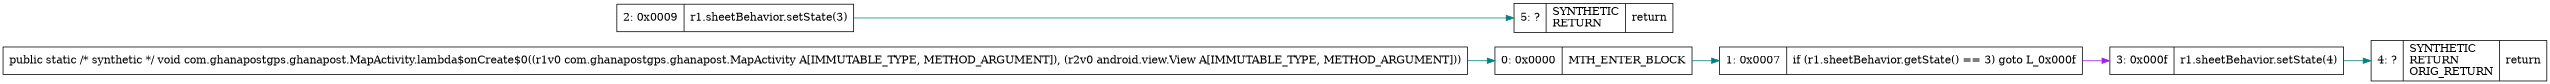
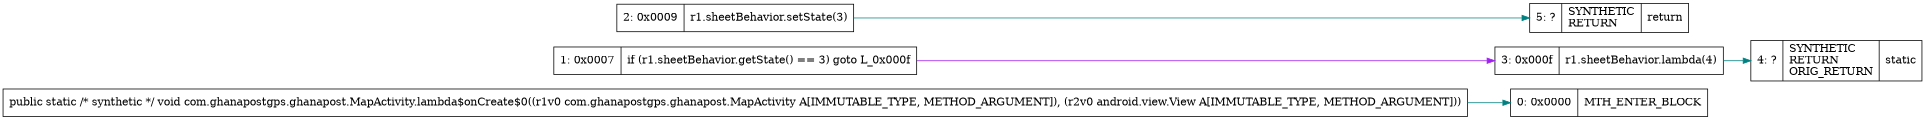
node "3: 0x000f": text "r1.sheetBehavior.setState(4)" -> "r1.sheetBehavior.lambda(4)"
node "4: ?": text "return" -> "static"
edge "0: 0x0000" -> "1: 0x0007": removed
